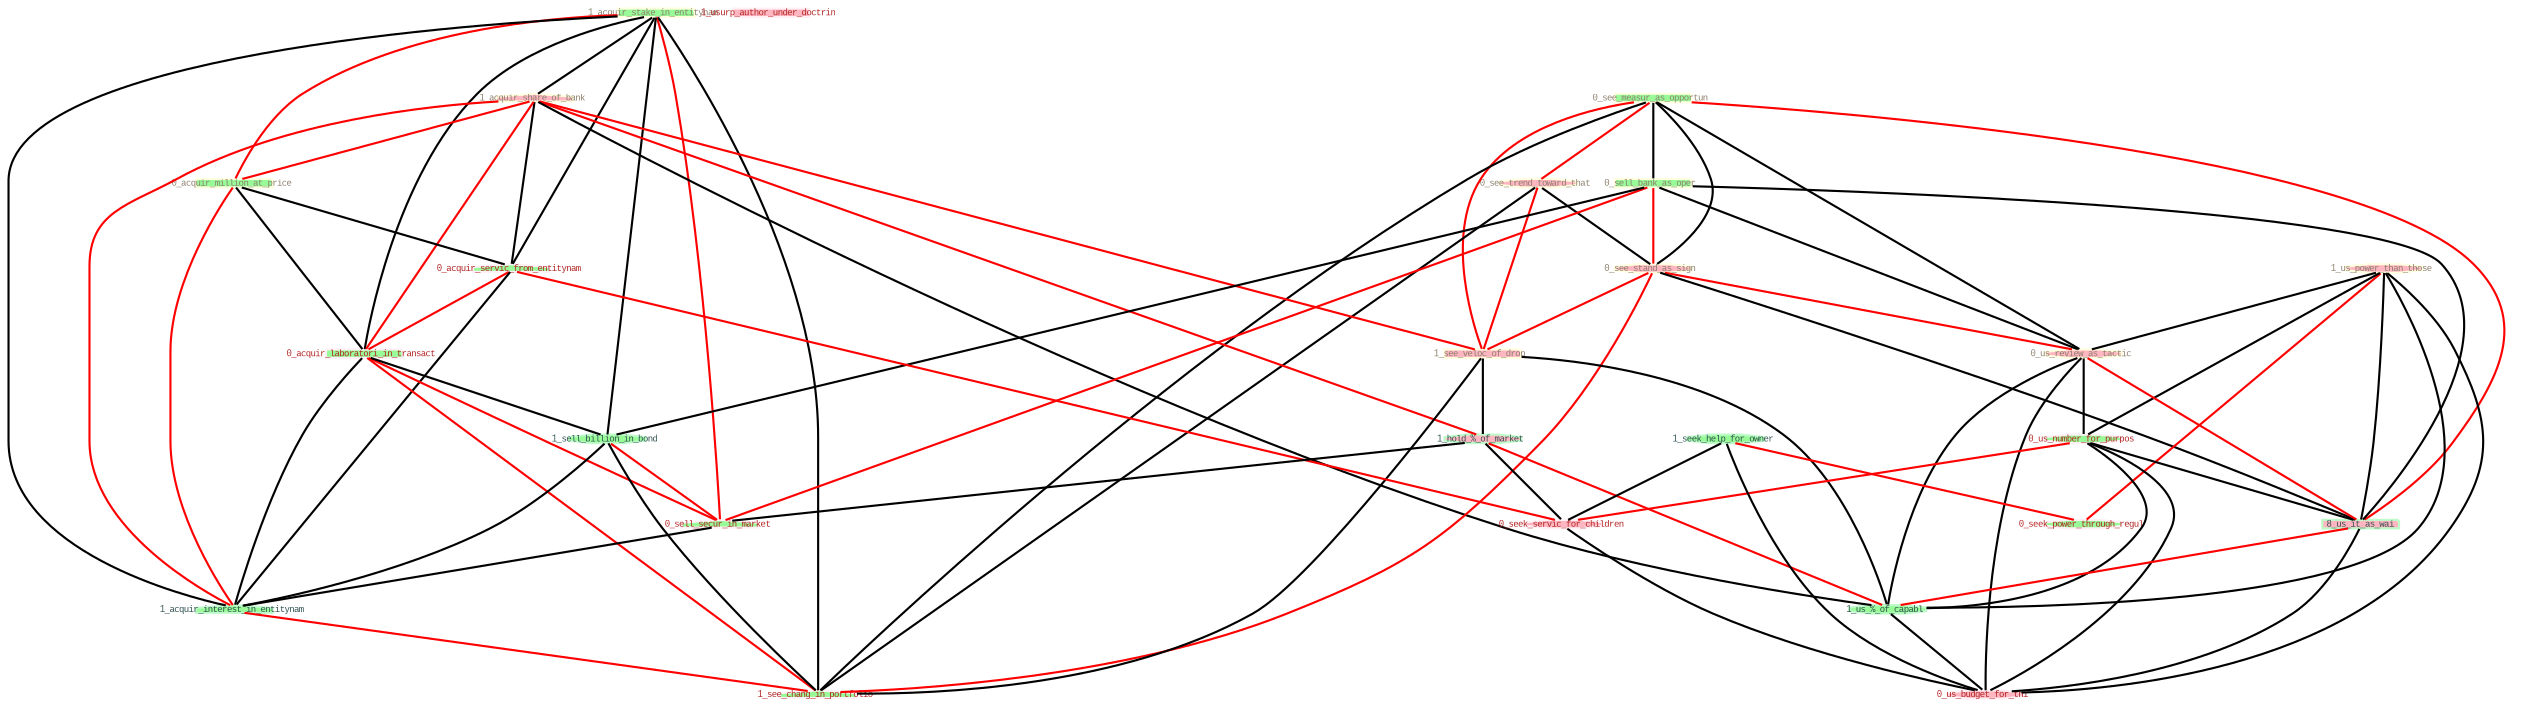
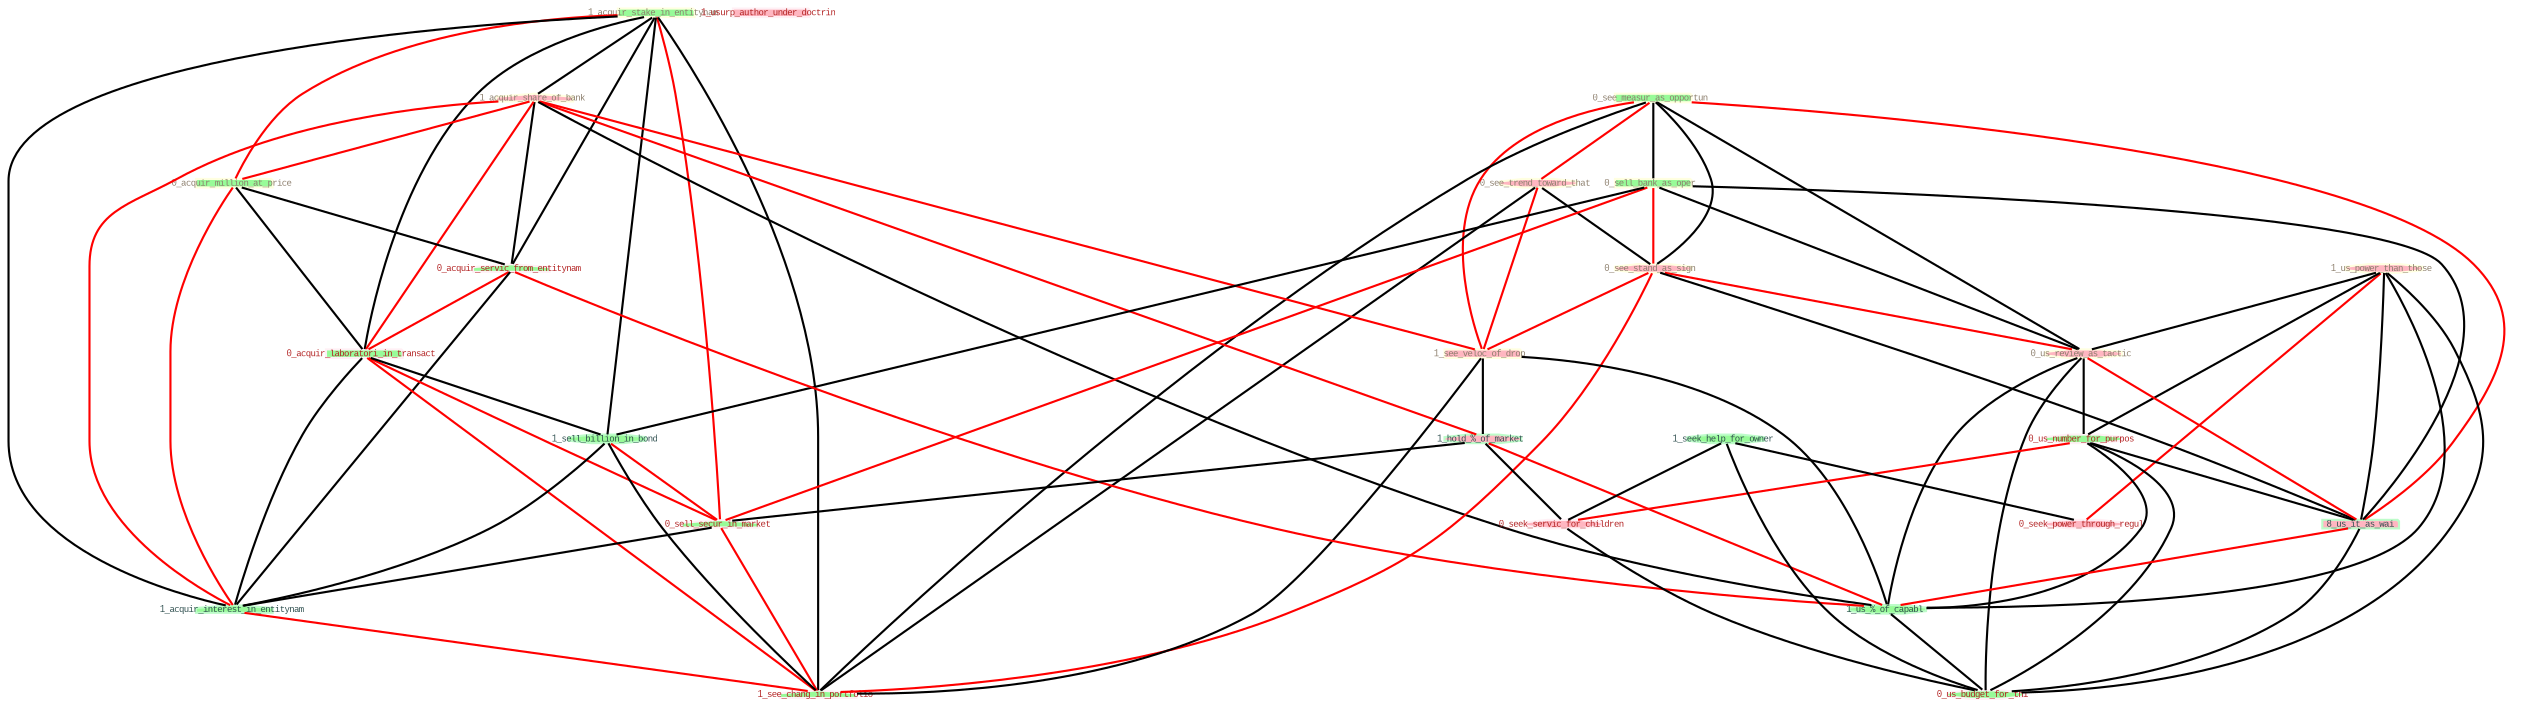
edge "0_acquir_servic_from_entitynam" -- "0_seek_servic_for_children": now "0_acquir_servic_from_entitynam" -- "1_us_%_of_capabl"
edge "1_seek_help_for_owner" -- "0_seek_power_through_regul": color red -> black
node "0_seek_power_through_regul": fillcolor palegreen -> lightpink
edge "0_sell_secur_in_market" -- "1_see_chang_in_portfolio": added
node "0_us_budget_for_thi": fillcolor lightpink -> palegreen
